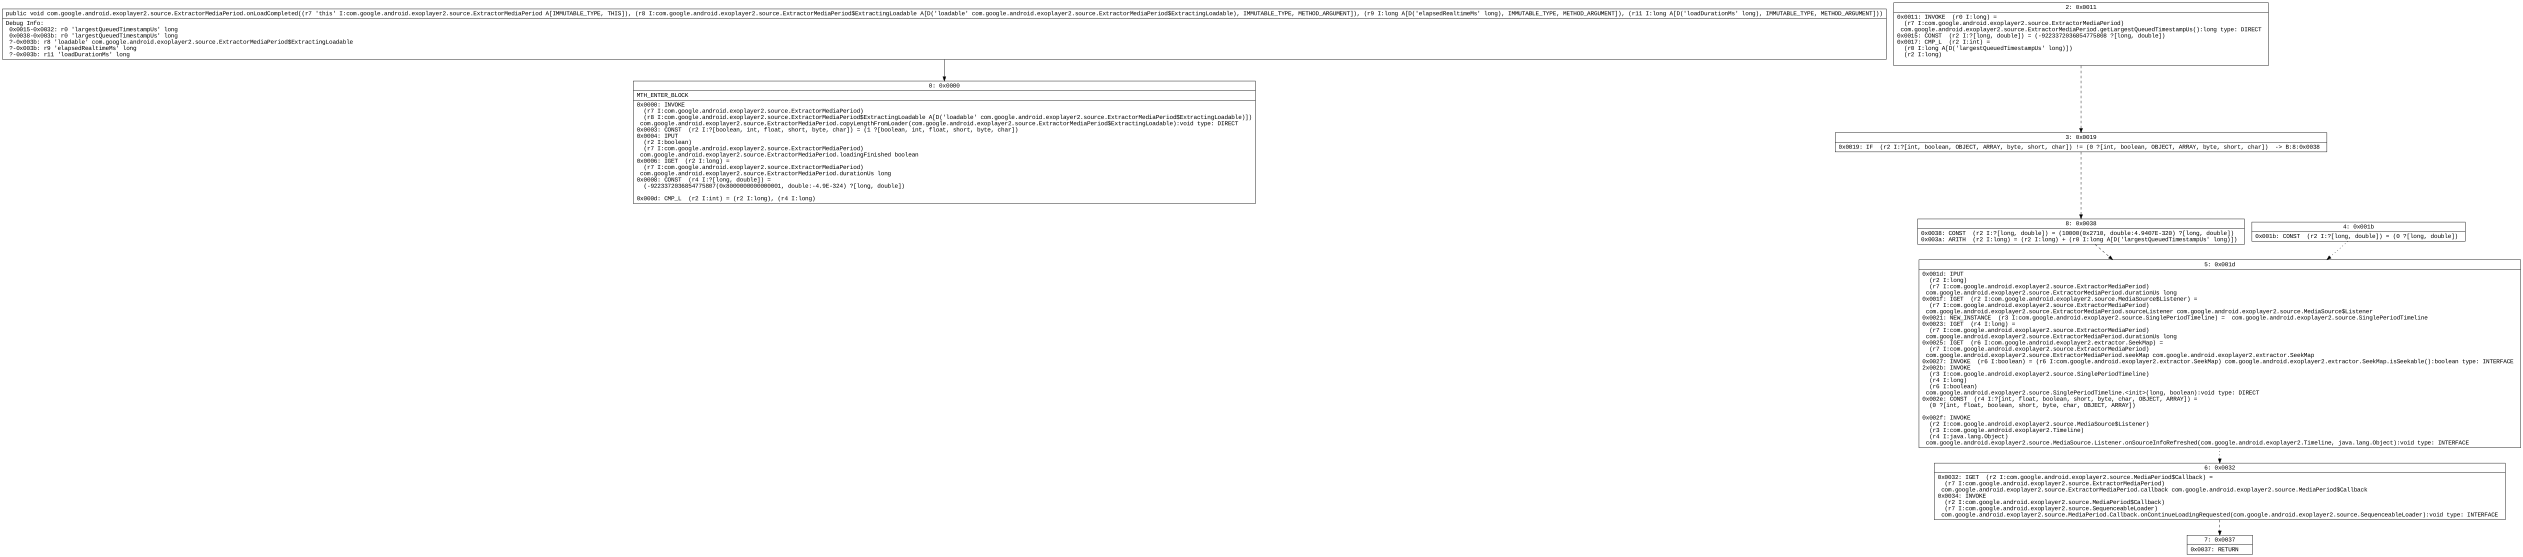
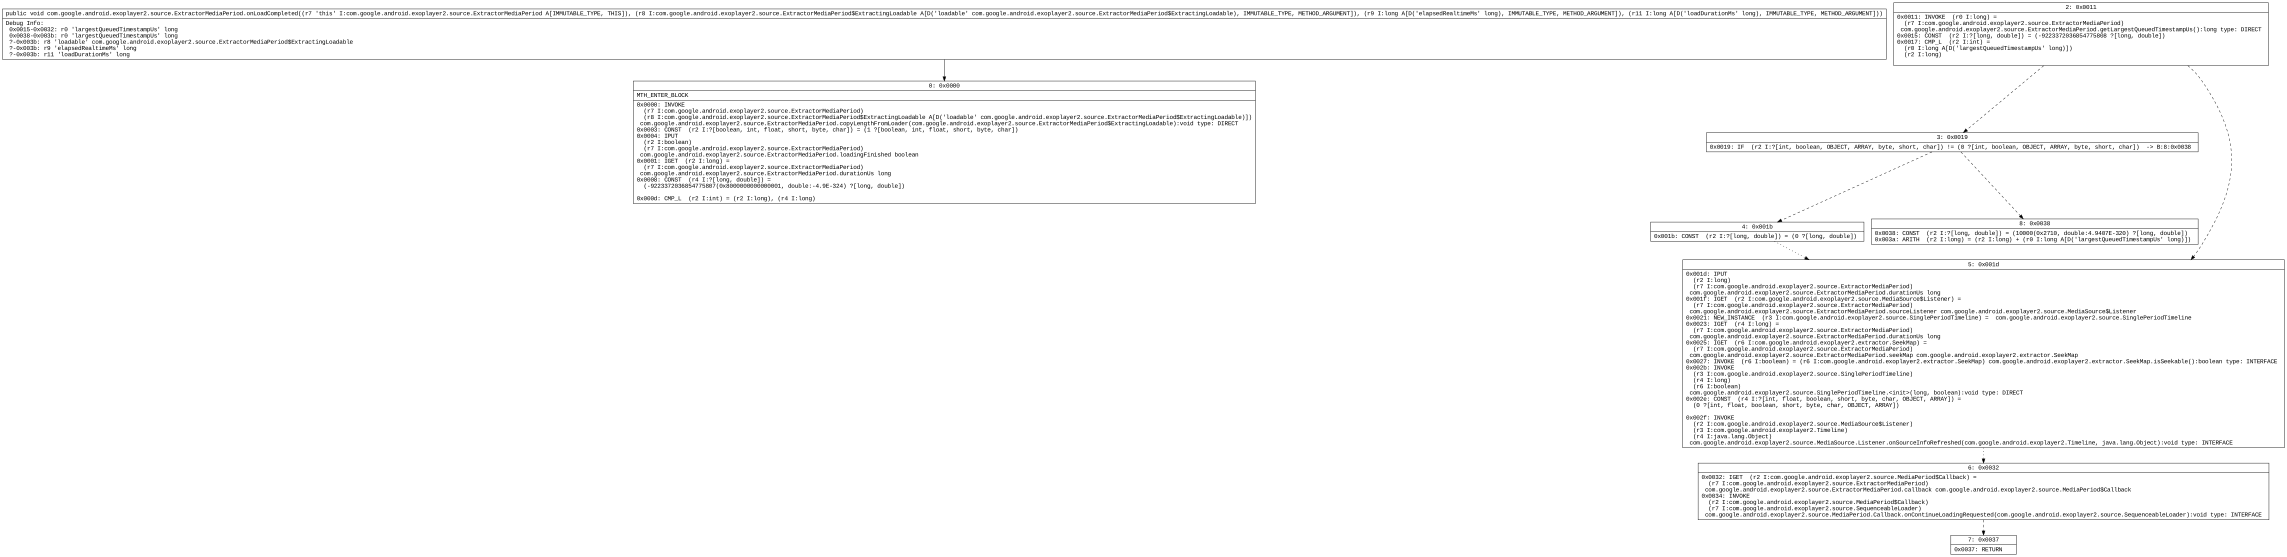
node "0: 0x0000": text "0x0006: IGET  (r2 I:long) =" -> "0x0001: IGET  (r2 I:long) ="
edge "3: 0x0019" -> "4: 0x001b": added
edge "8: 0x0038" -> "5: 0x001d": now "2: 0x0011" -> "5: 0x001d"
node "5: 0x001d": text "2x002b: INVOKE" -> "0x002b: INVOKE"
